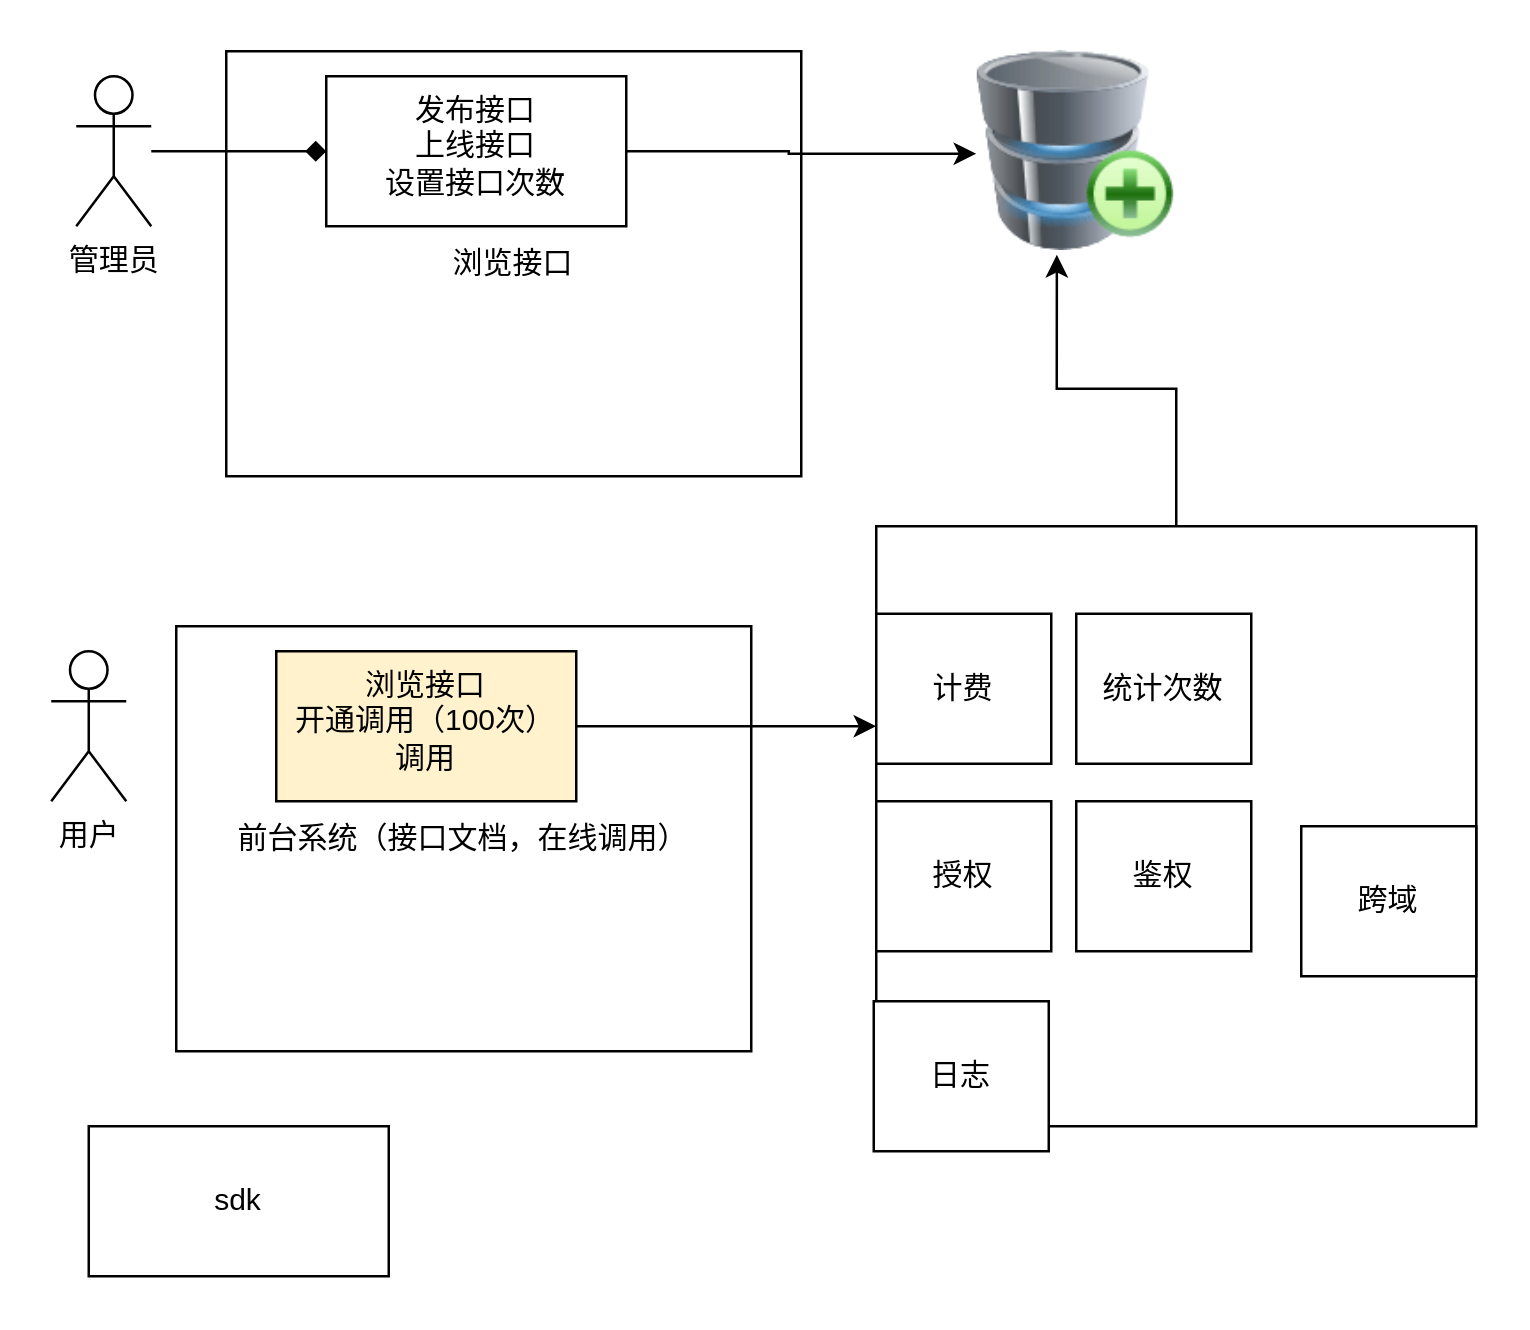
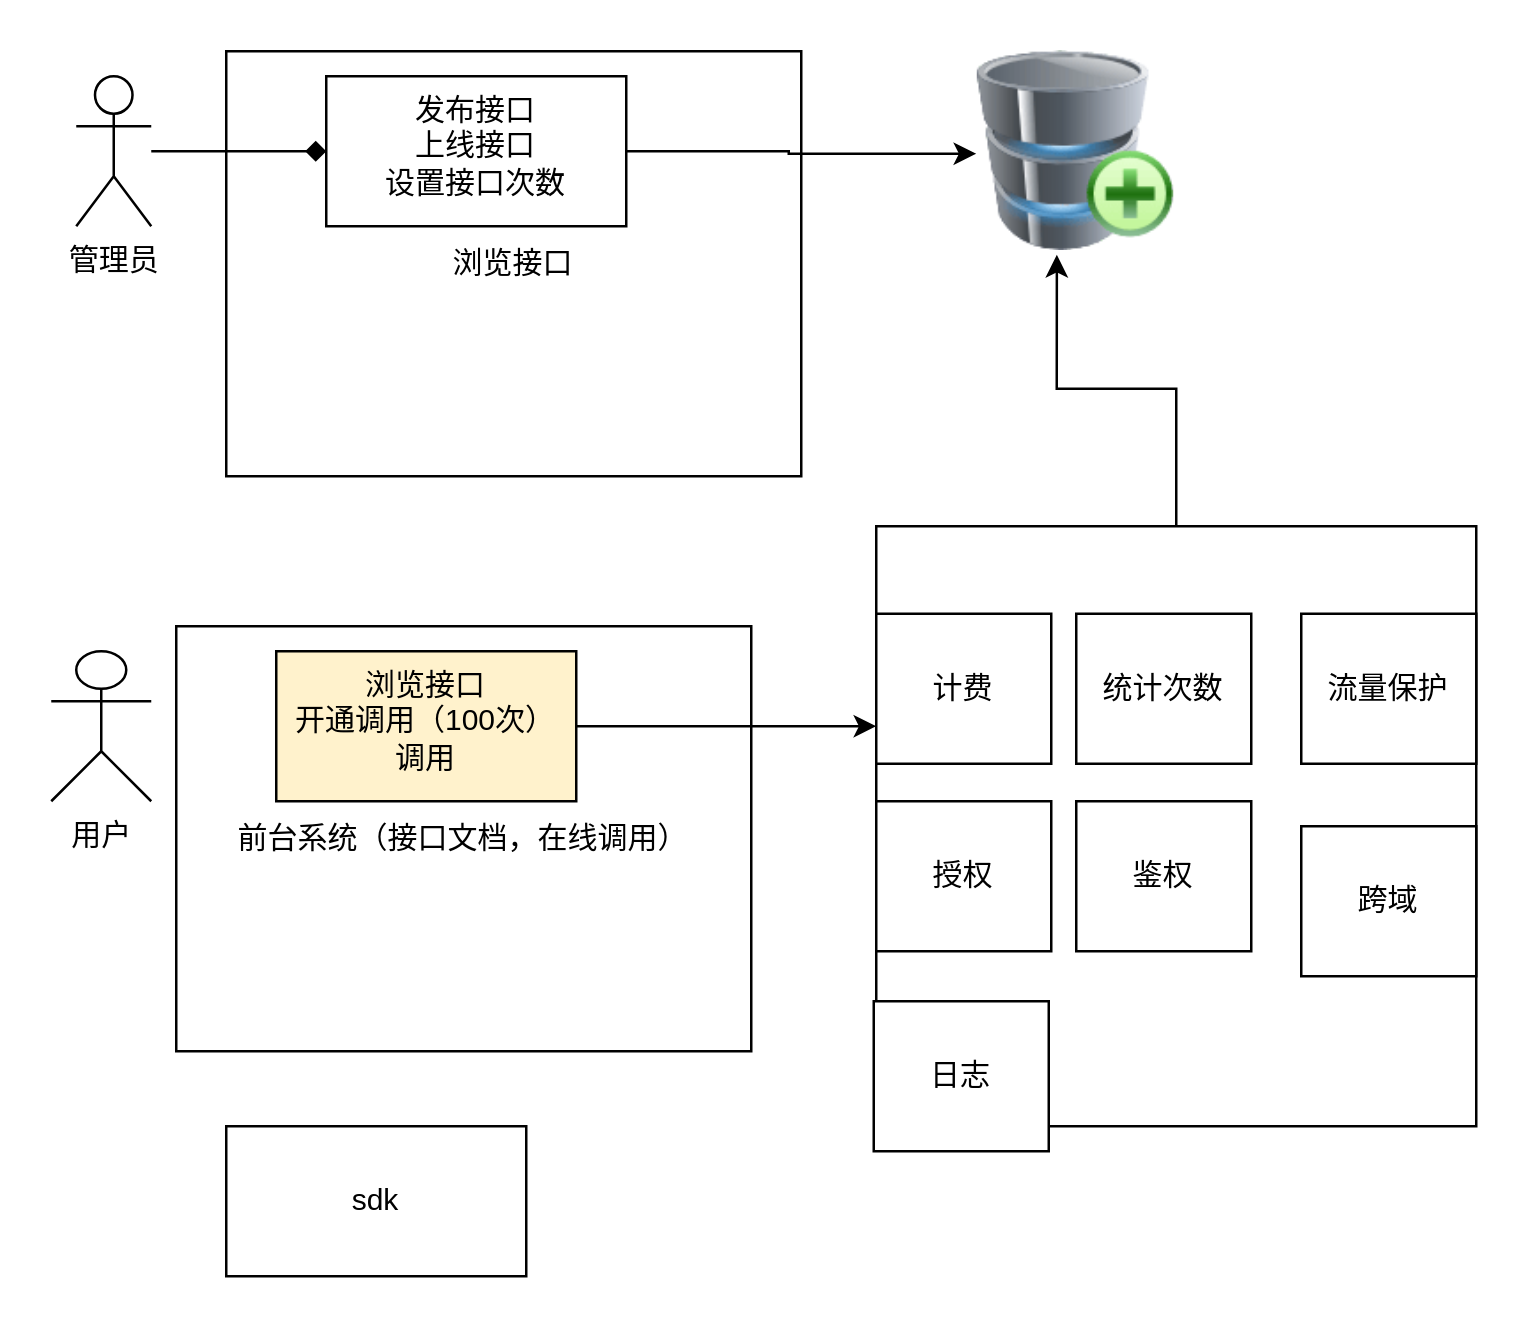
node "流量保护": added
node "用户": size 75x150 -> 100x150
node "sdk": moved (239, 1201) -> (376, 1201)
